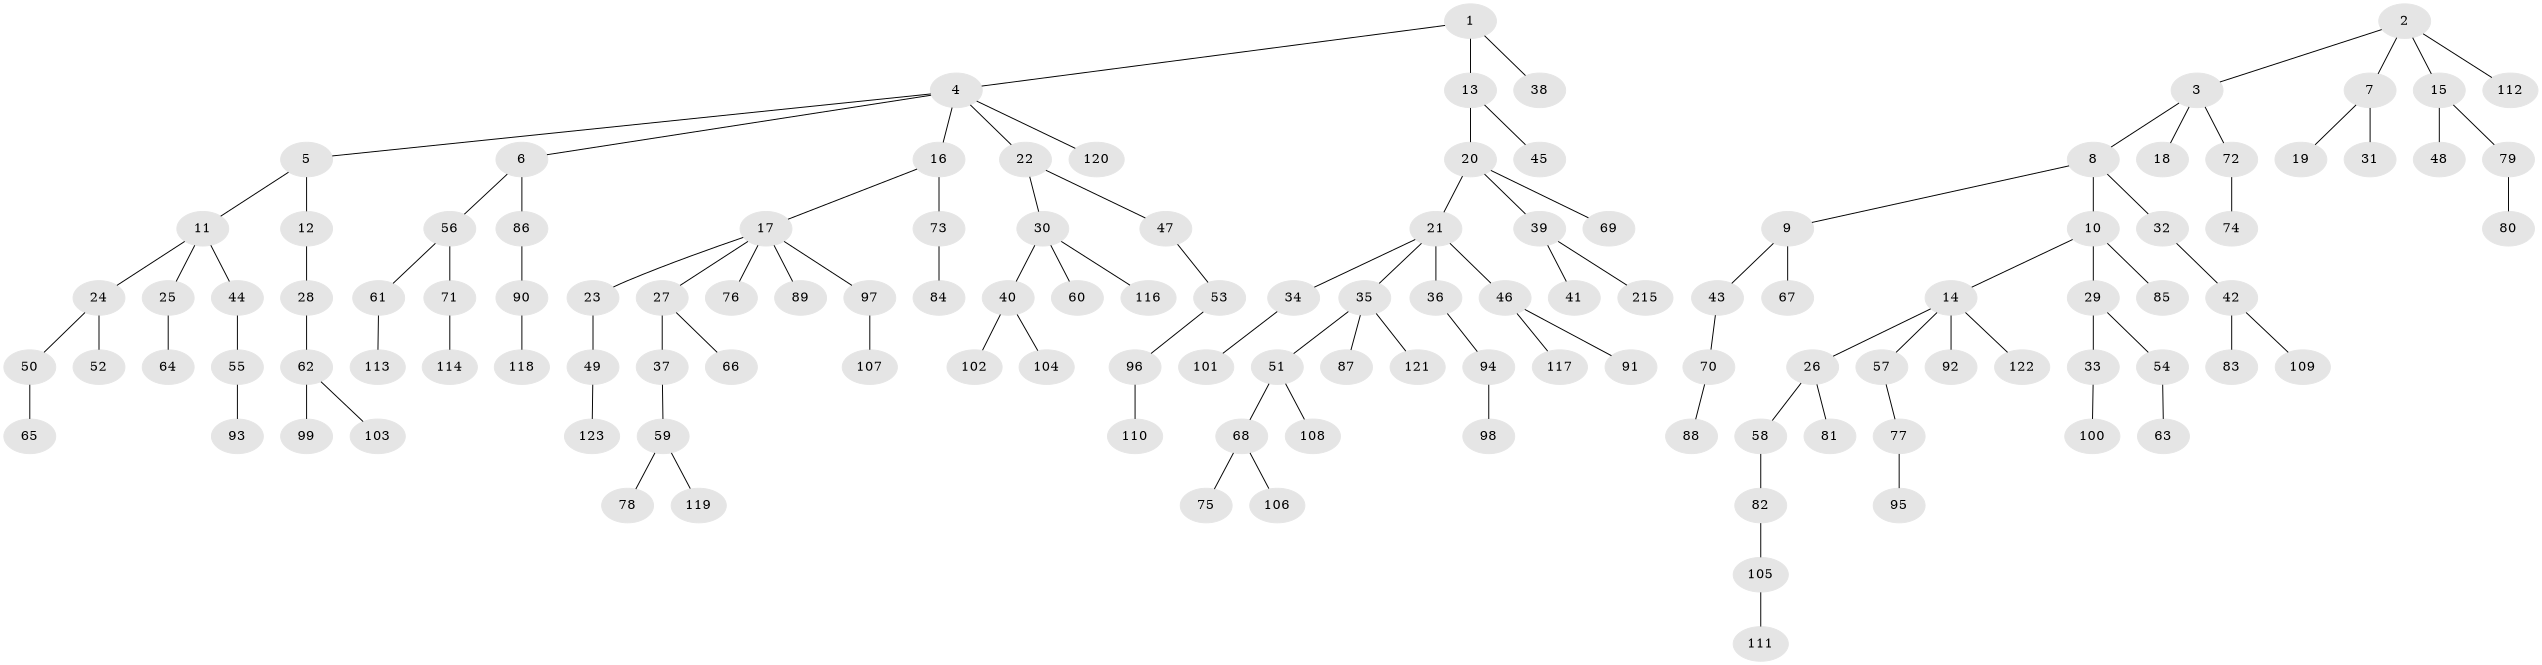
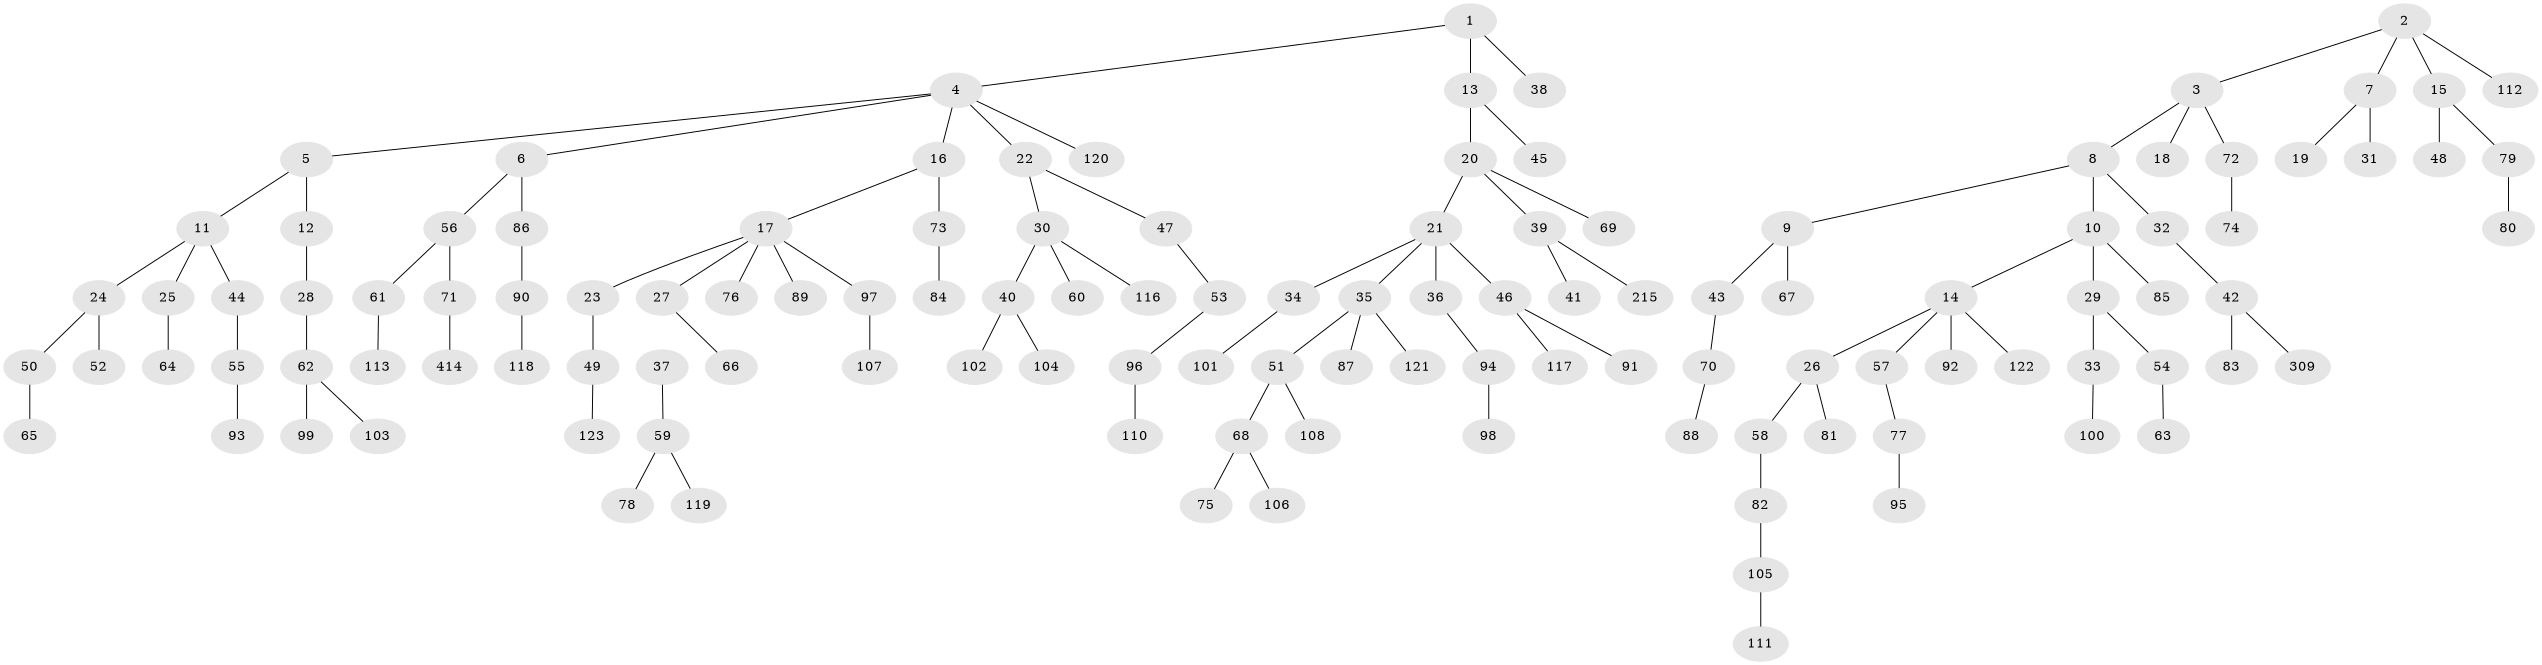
edge "27" -- "37": removed
node "114": label "114" -> "414"
node "109": label "109" -> "309"
